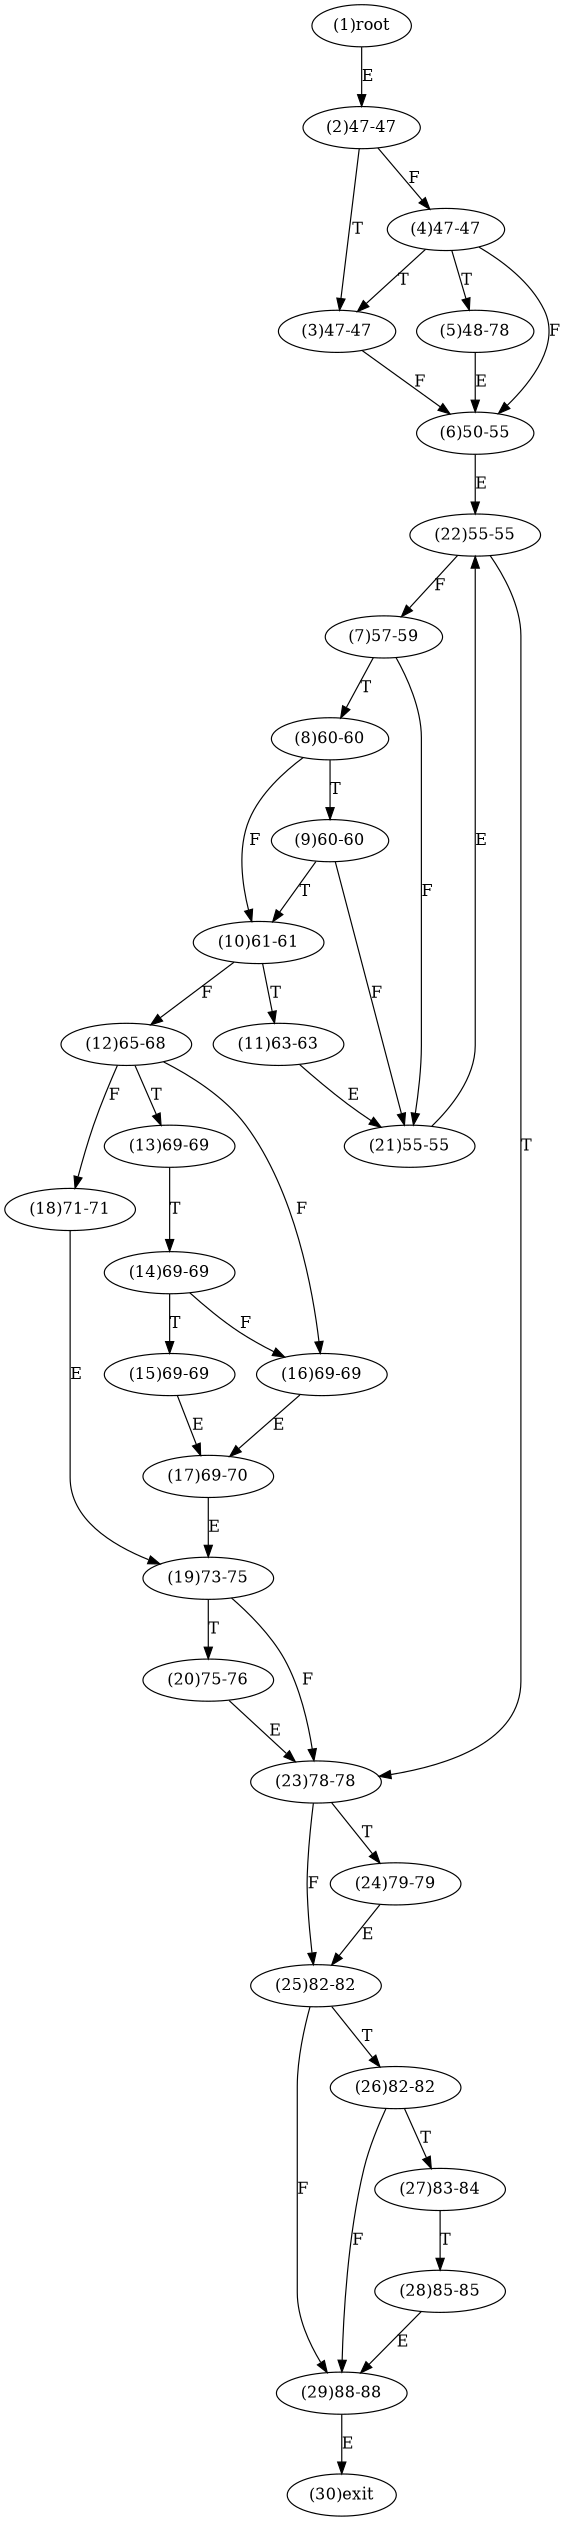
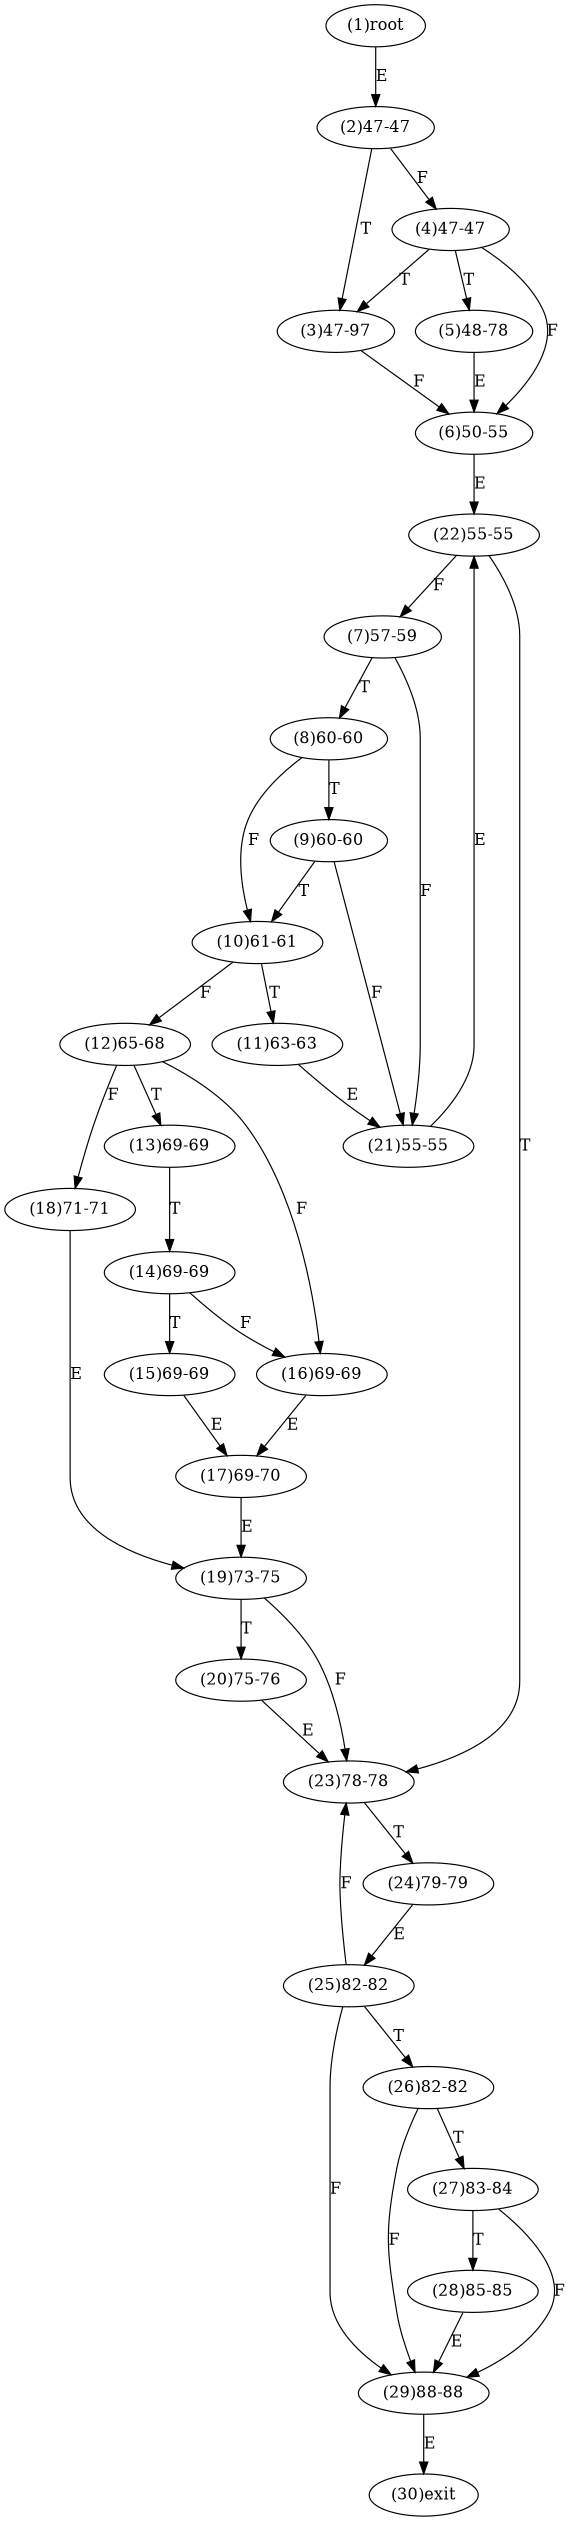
node "(3)47-47": label "(3)47-47" -> "(3)47-97"
edge "(23)78-78" -> "(25)82-82": reversed
edge "(27)83-84" -> "(29)88-88": added, label "F"
